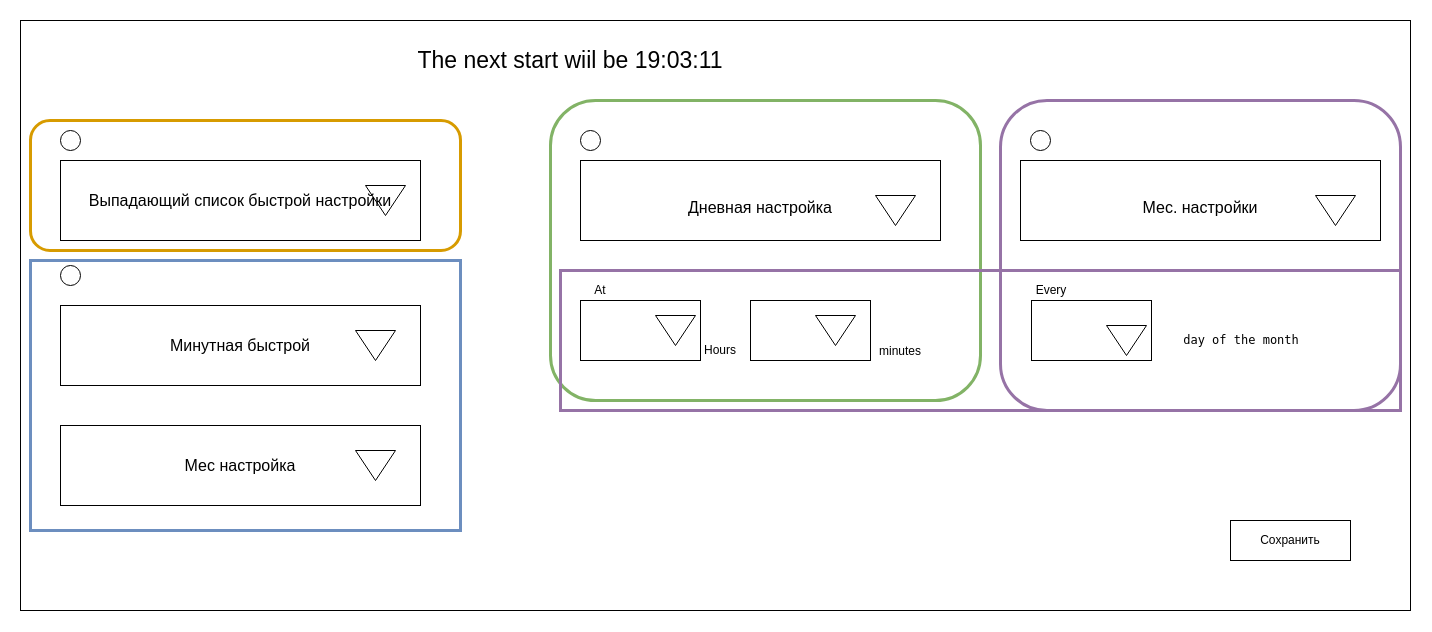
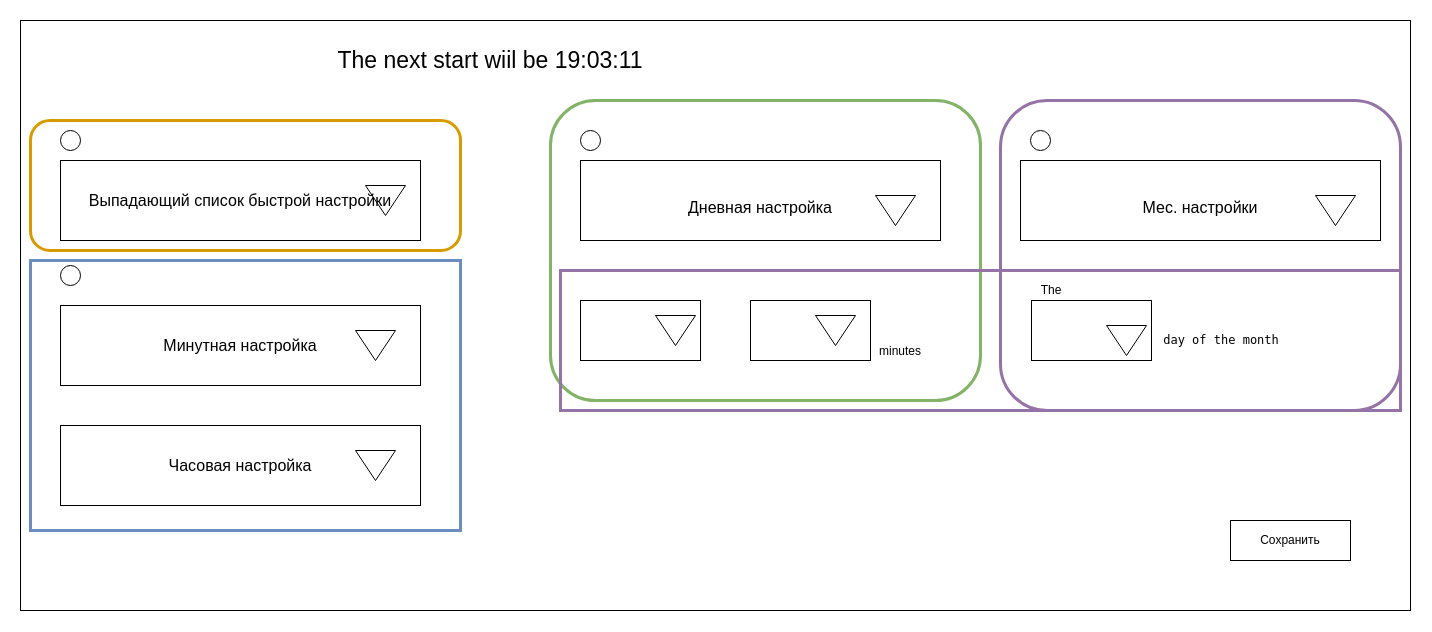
node "The next start wiil be 19:03:11": moved (571, 61) -> (491, 61)
node "At": removed
node "Every": label "Every" -> "The"
node "day of the month": moved (1242, 341) -> (1222, 341)
node "Минутная быстрой": label "Минутная быстрой" -> "Минутная настройка"
node "Hours": removed
node "Мес настройка": label "Мес настройка" -> "Часовая настройка"
